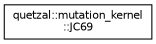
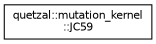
node "quetzal::mutation_kernel ::JC69": label "quetzal::mutation_kernel ::JC69" -> "quetzal::mutation_kernel ::JC59"
